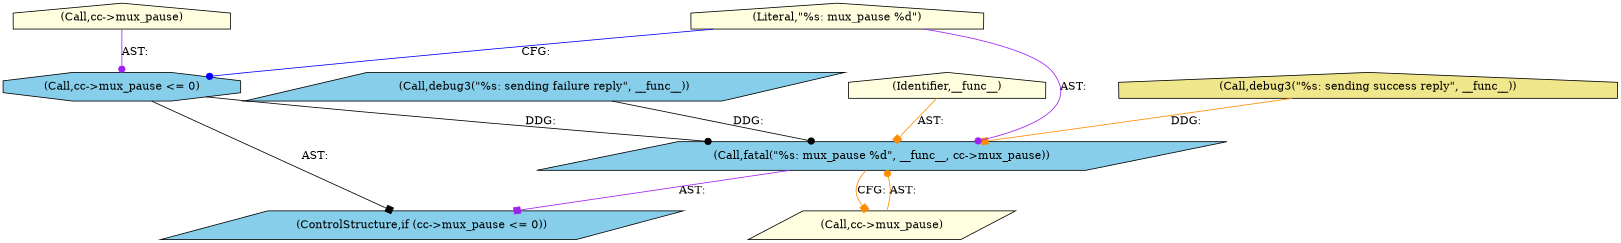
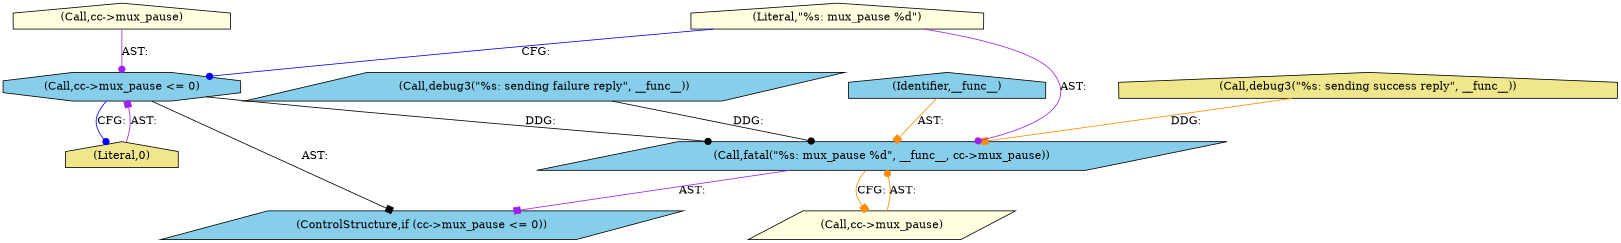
node "(Identifier,__func__)": fillcolor lightyellow -> skyblue
node "(Literal,0)": added
